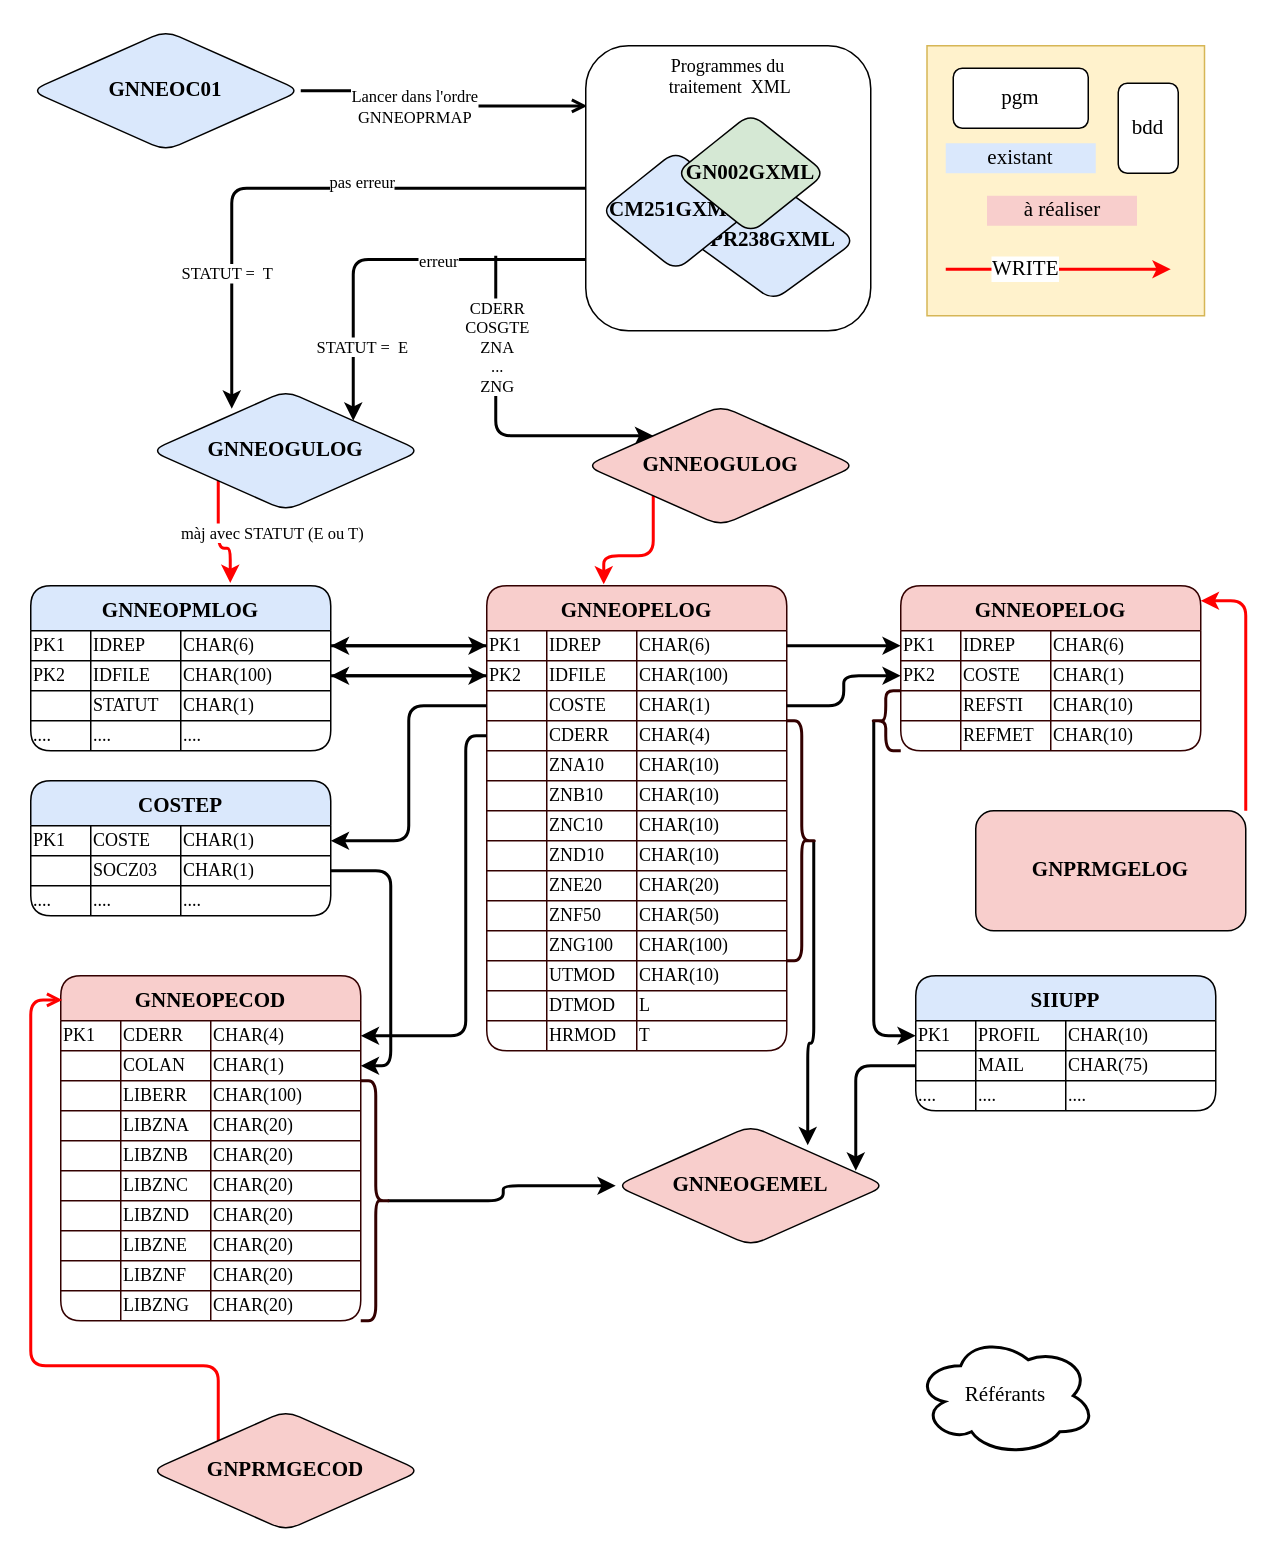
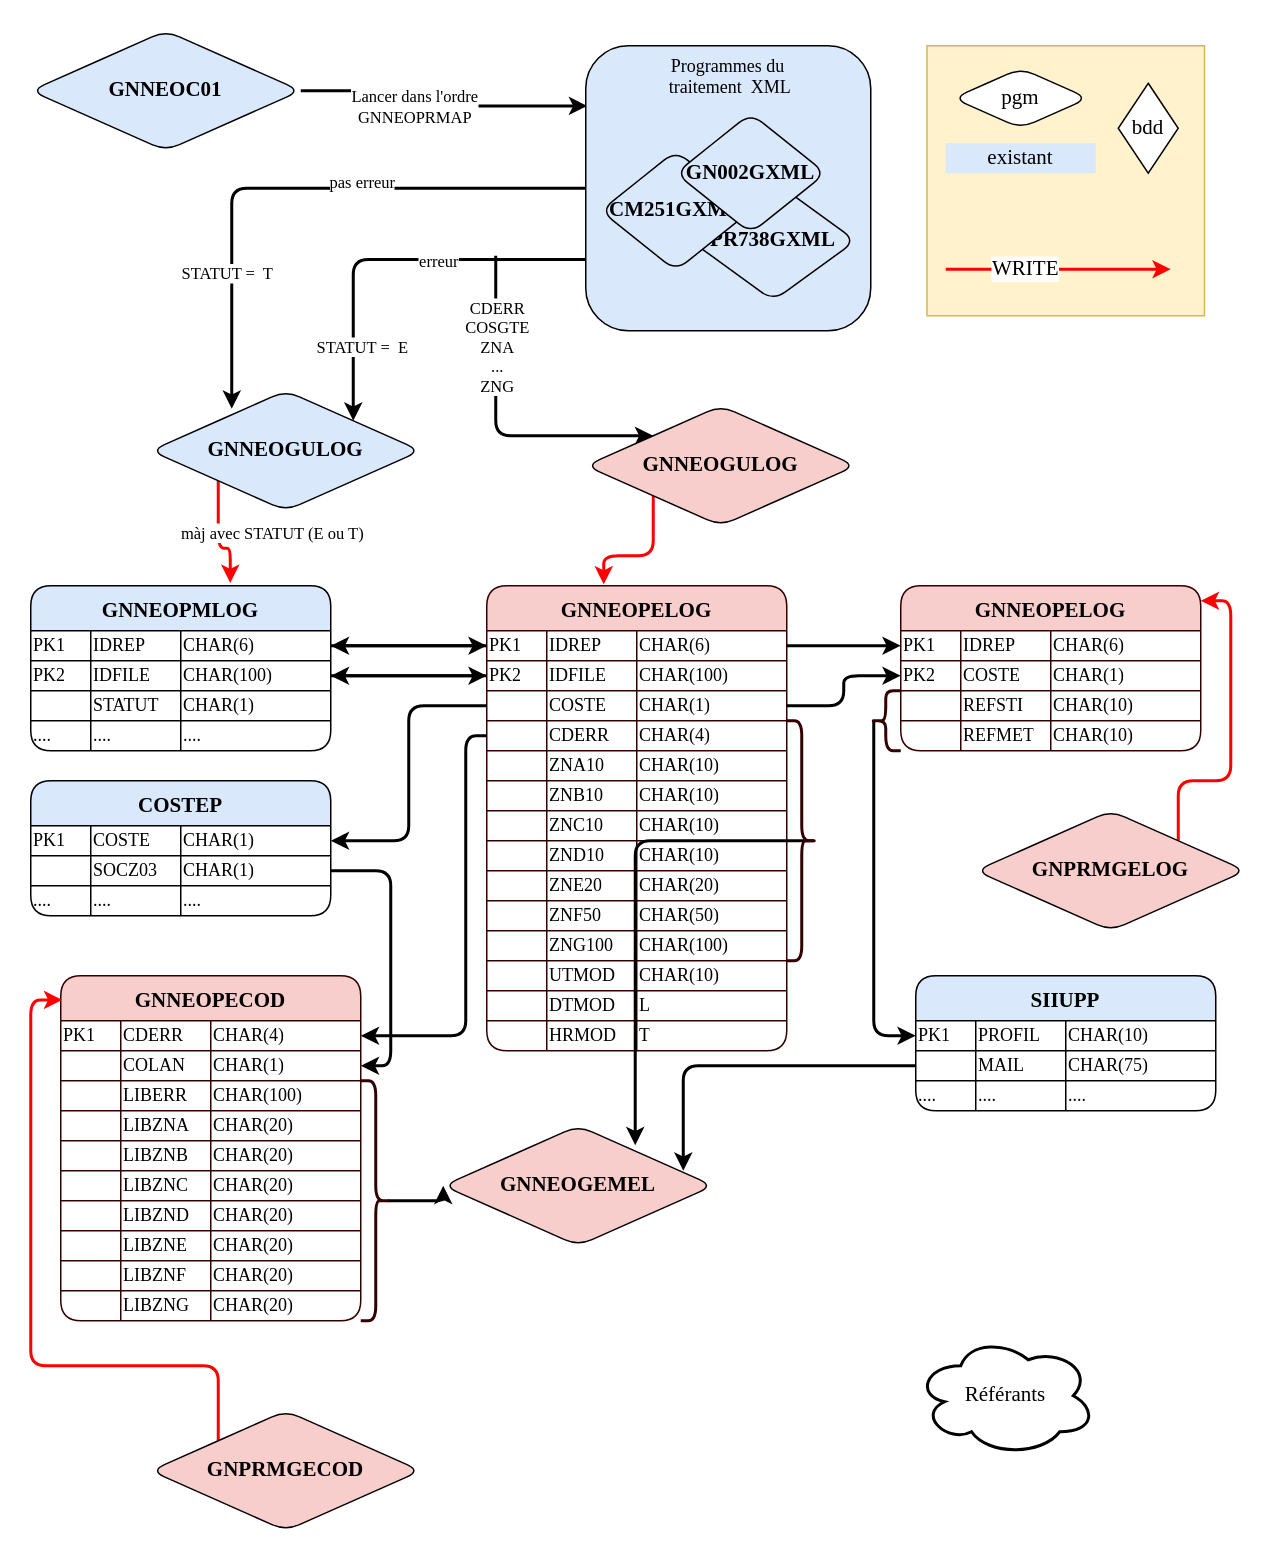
node "Programmes du traitement XML": fillcolor #ffffff -> #dae8fc
node "pgm": shape rounded rectangle -> diamond
edge "GNNEOC01" -> "Programmes du traitement XML": arrowhead open -> classic
node "bdd": shape rounded rectangle -> diamond
node "GN002GXML": fillcolor #d5e8d4 -> #dae8fc
node "à réaliser": removed
node "PR238GXML": label "PR238GXML" -> "PR738GXML"
node "GNPRMGELOG": shape rounded rectangle -> diamond
edge "GNPRMGECOD" -> "GNNEOPECOD": arrowhead open -> classic
node "GNNEOGEMEL": moved (751, 1186) -> (578, 1186)
